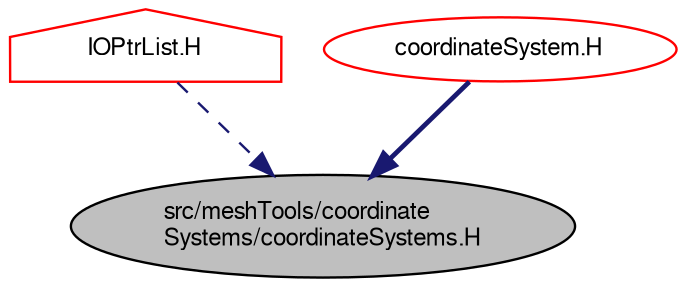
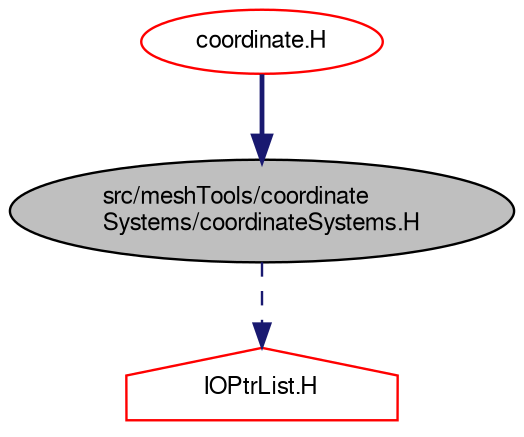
node "coordinateSystem.H": label "coordinateSystem.H" -> "coordinate.H"
edge "IOPtrList.H" -> "src/meshTools/coordinate Systems/coordinateSystems.H": reversed
